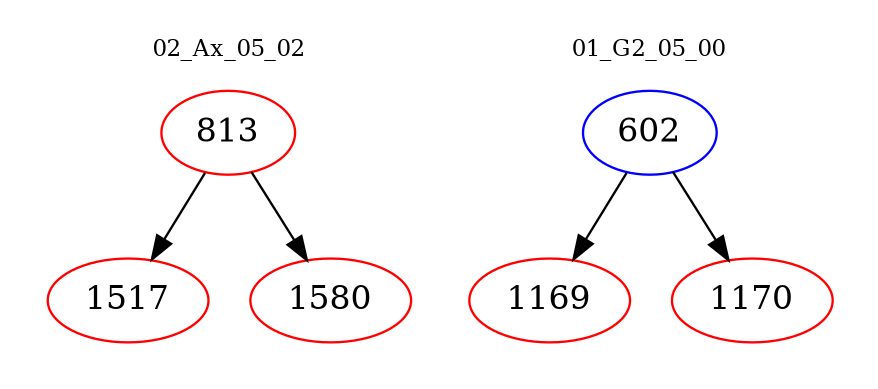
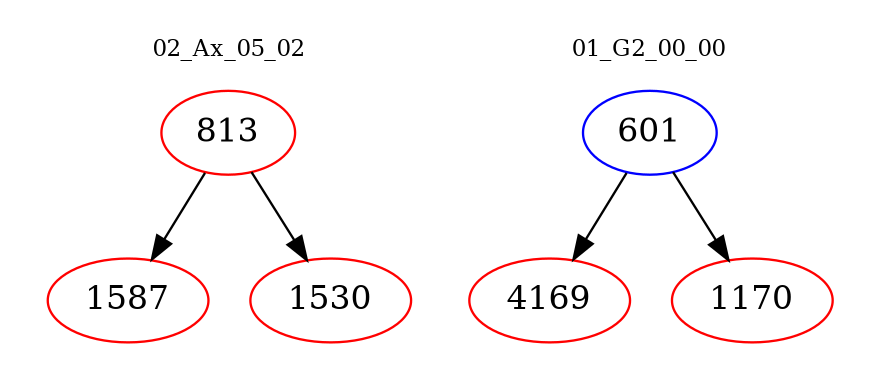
cluster "01_G2_05_00": label "01_G2_05_00" -> "01_G2_00_00"
node "602": label "602" -> "601"
node "1517": label "1517" -> "1587"
node "1580": label "1580" -> "1530"
node "1169": label "1169" -> "4169"
